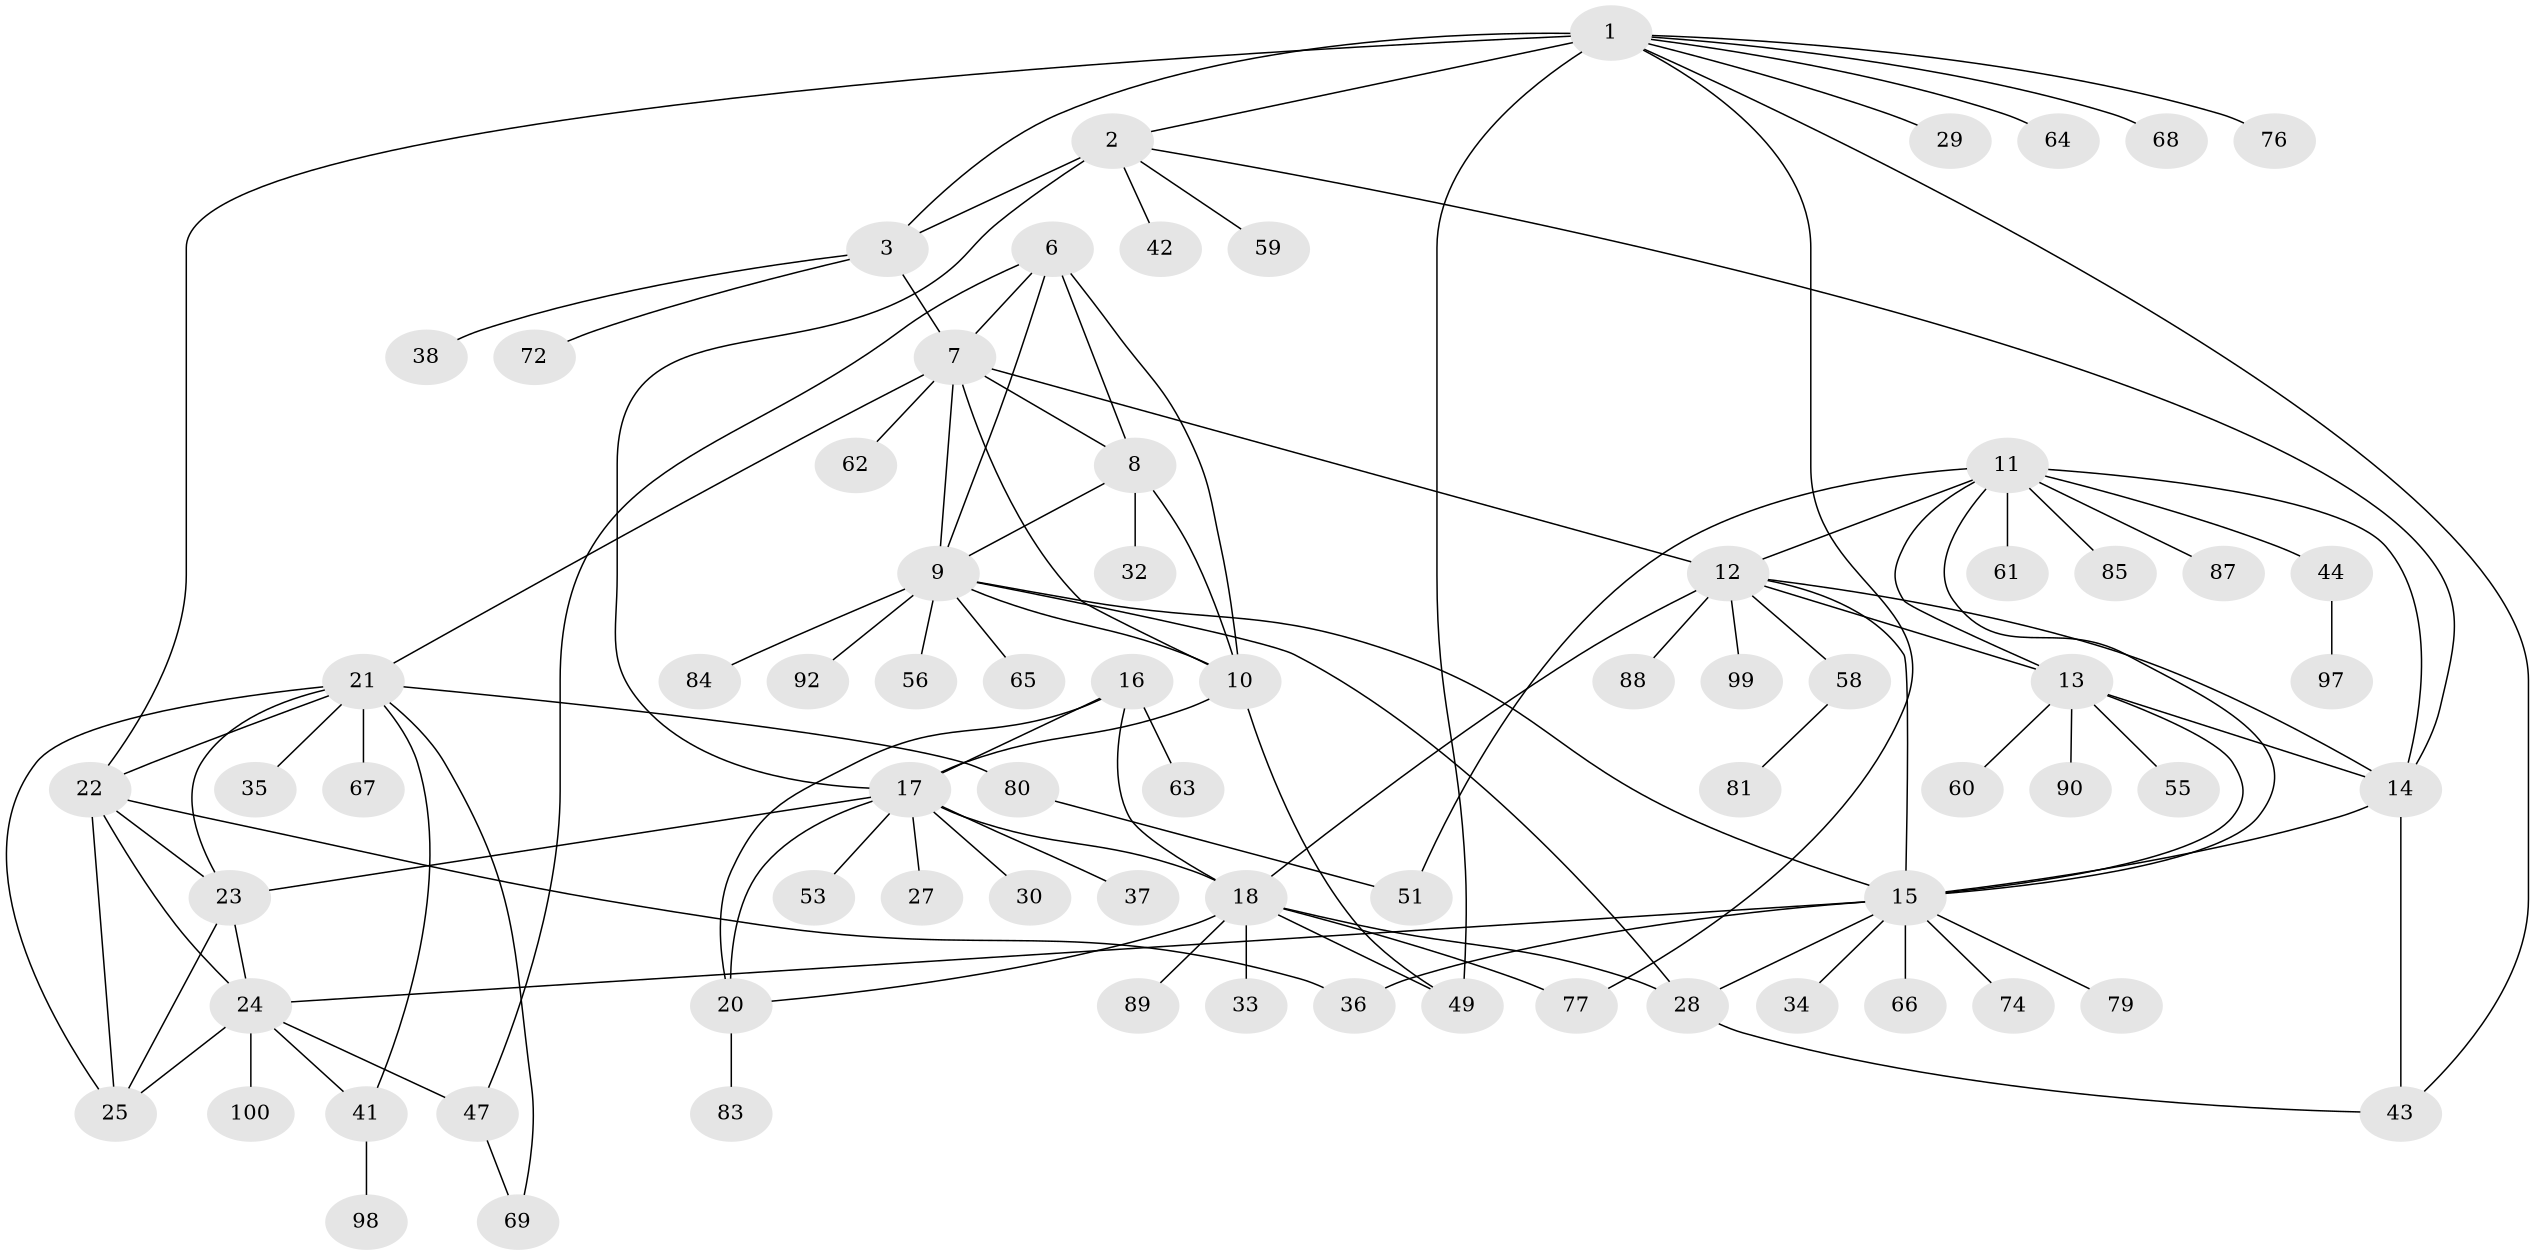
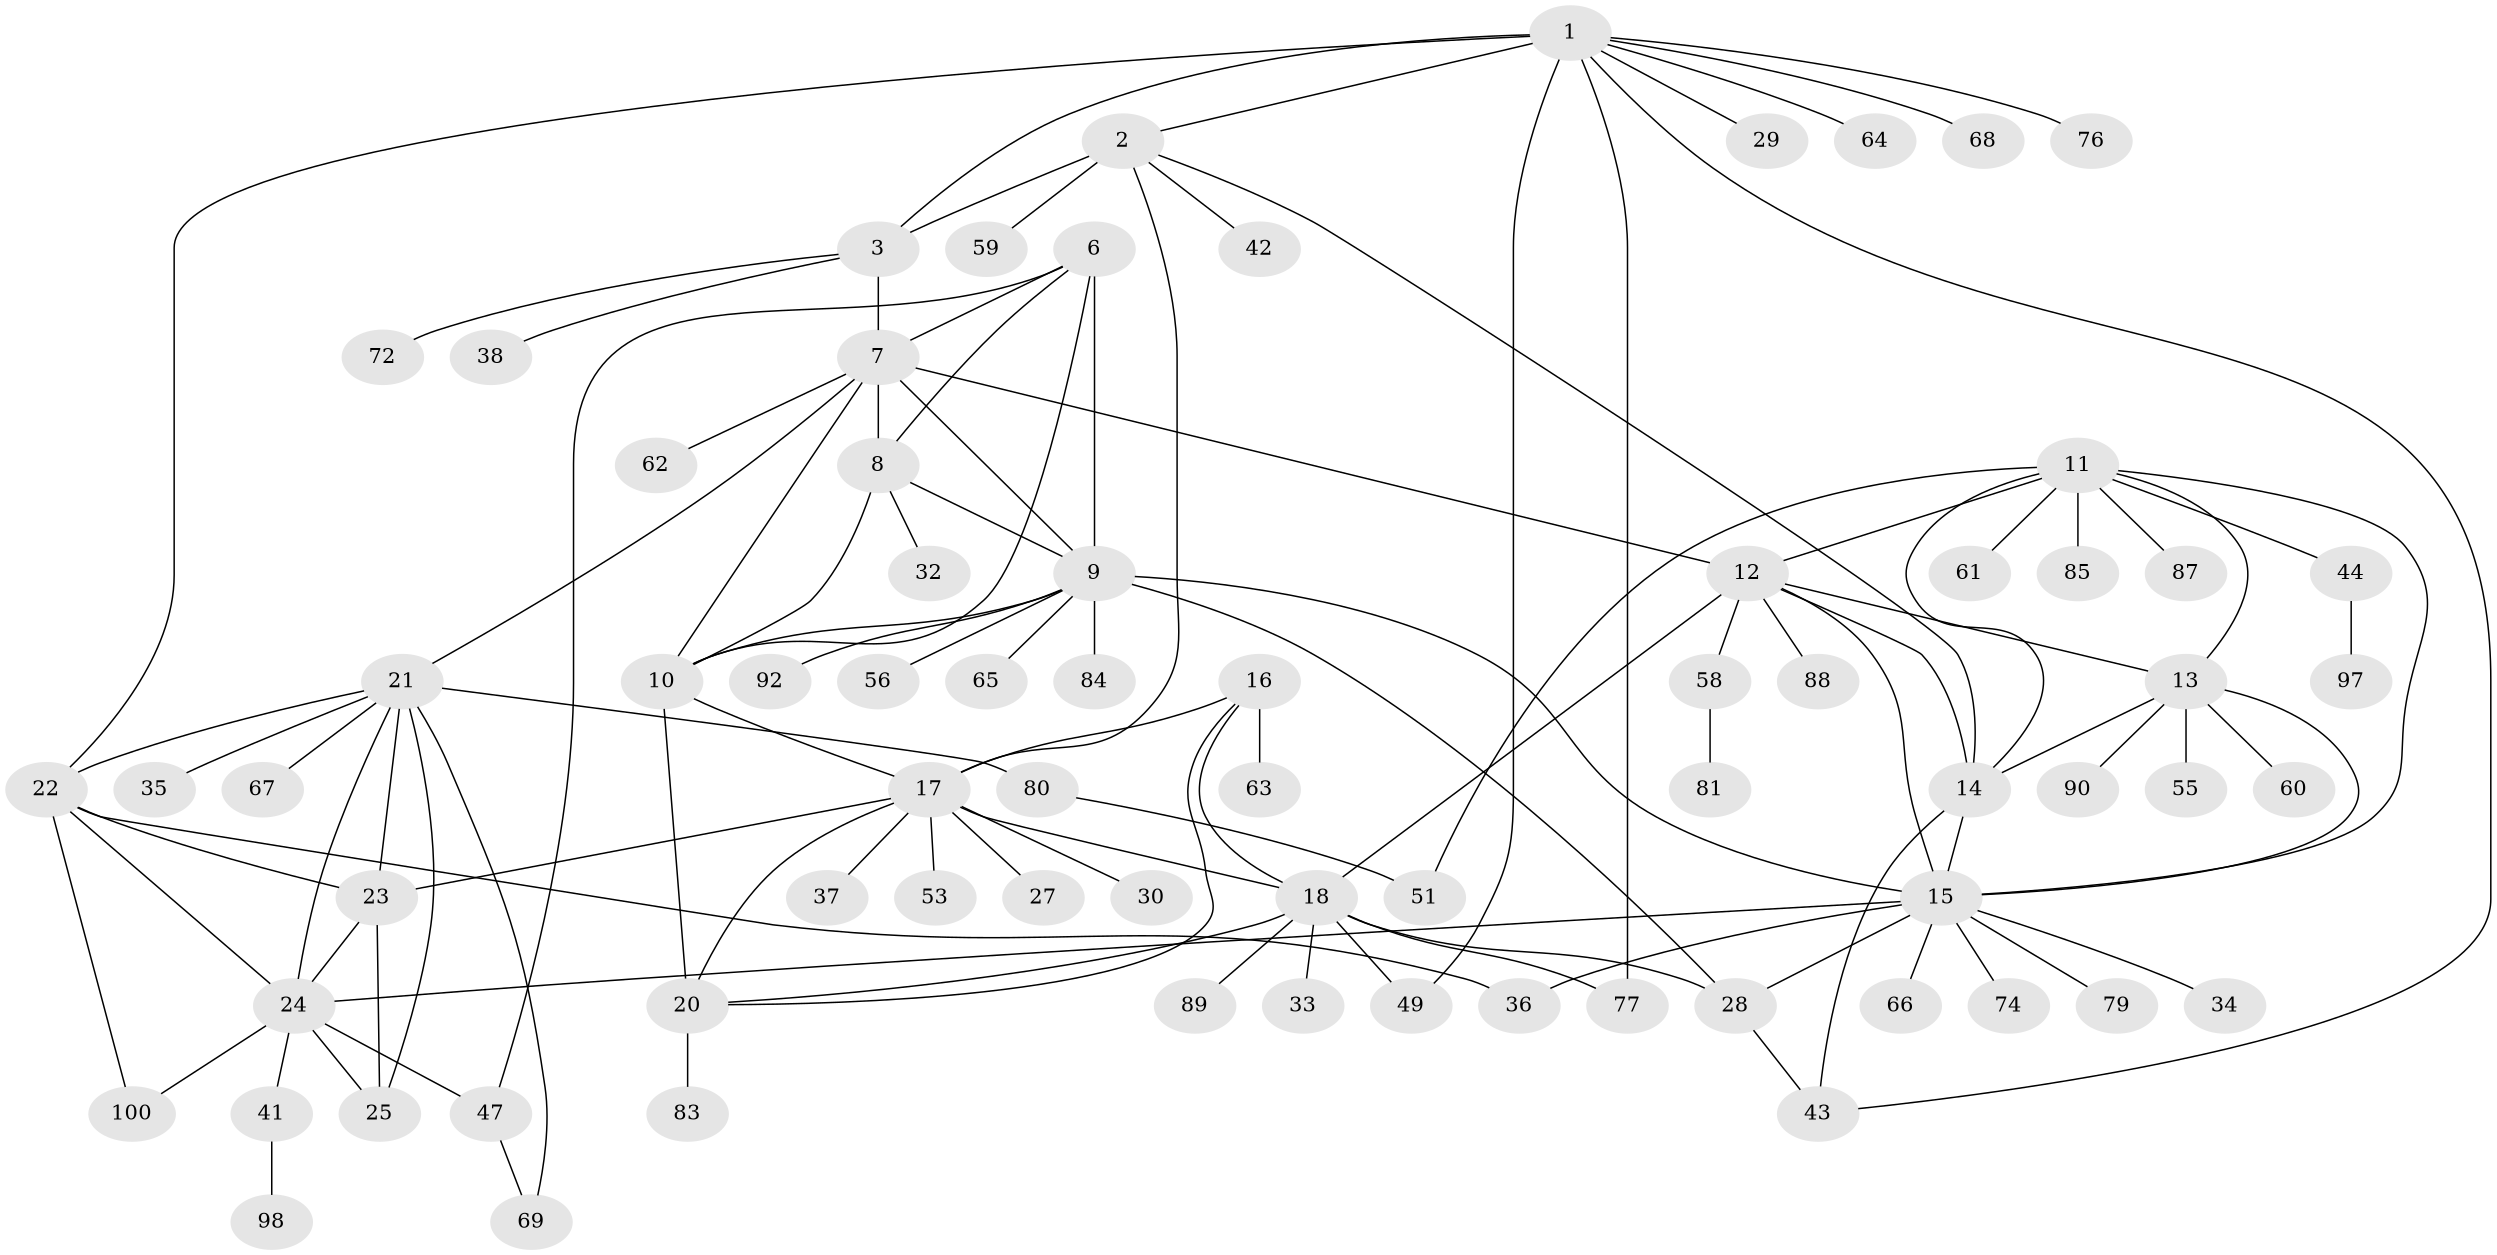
node "99": removed
edge "10" -- "49": now "10" -- "20"
edge "21" -- "41": now "21" -- "24"
edge "22" -- "25": now "22" -- "100"
